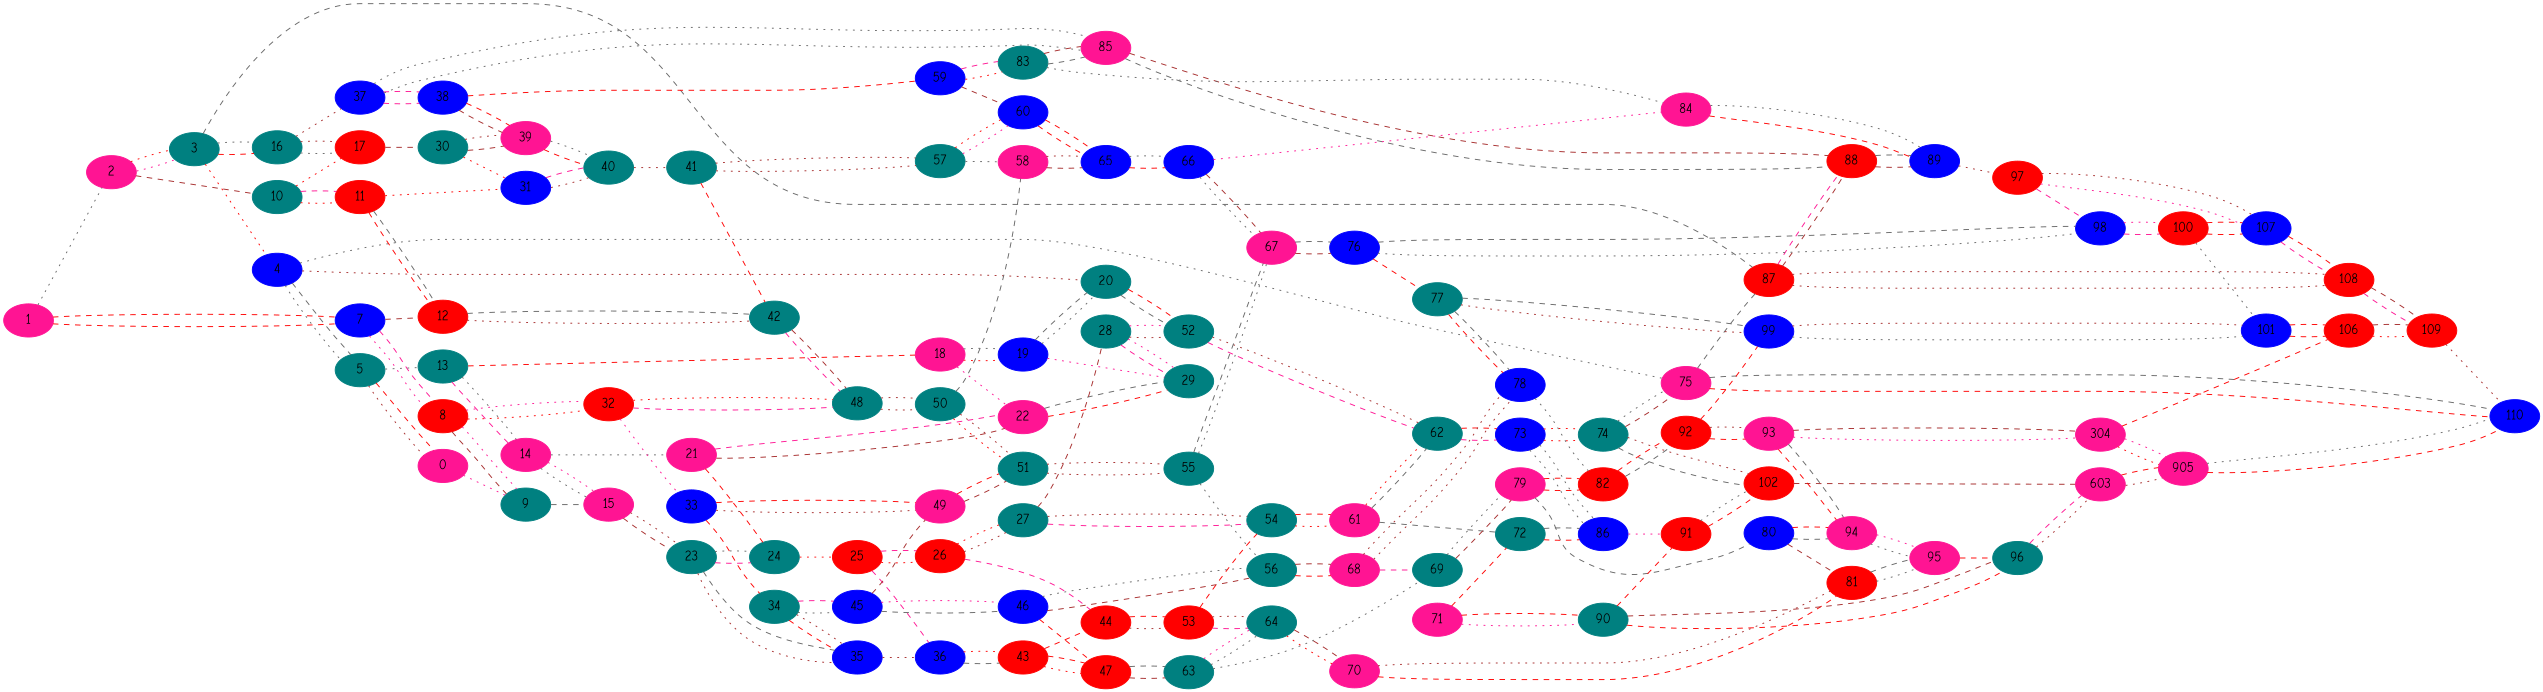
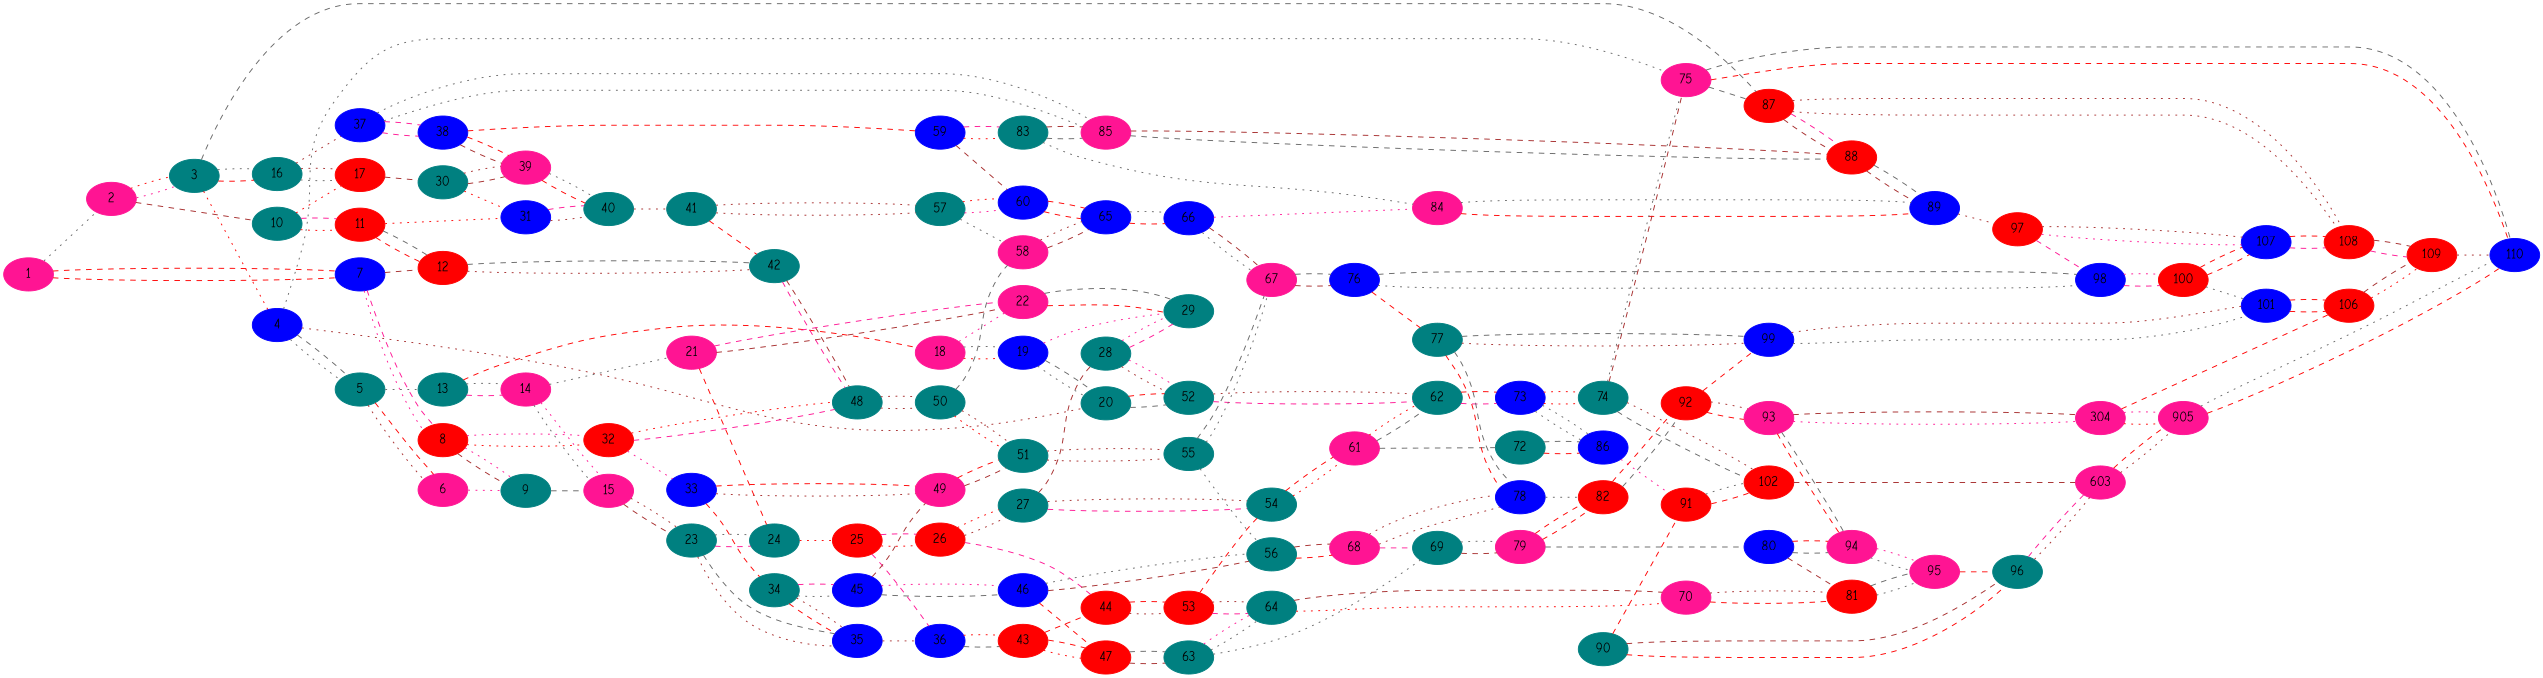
node "0": label "0" -> "6"
node "71": removed
